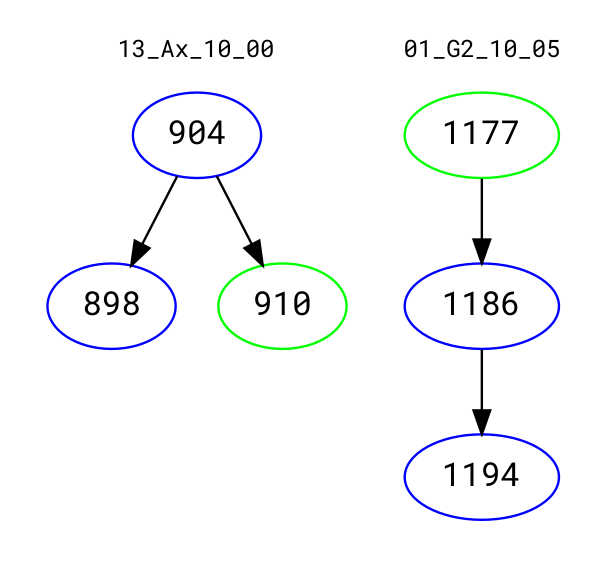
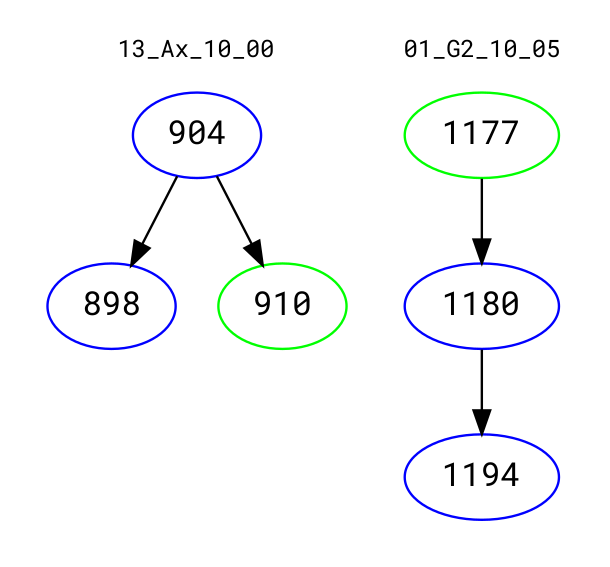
node "1186": label "1186" -> "1180"
